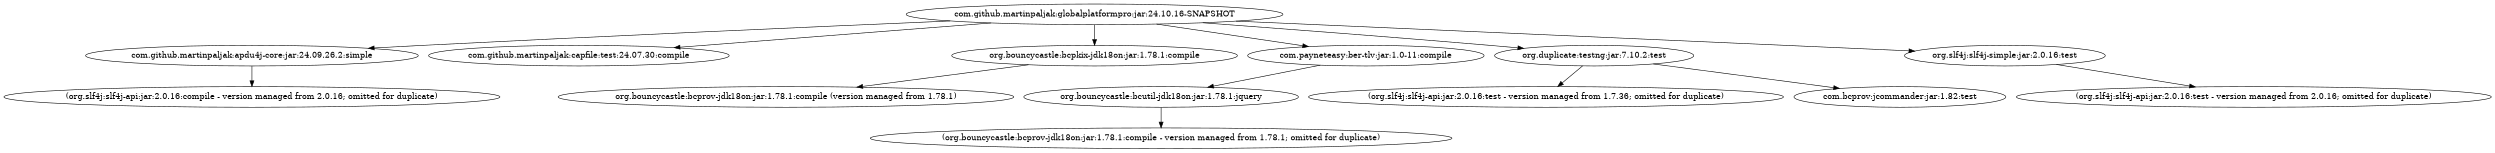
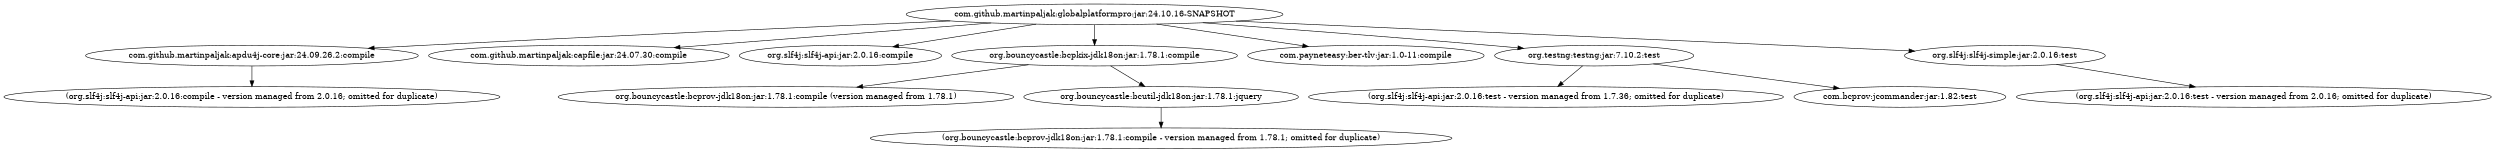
node "com.github.martinpaljak:apdu4j-core:jar:24.09.26.2:simple": label "com.github.martinpaljak:apdu4j-core:jar:24.09.26.2:simple" -> "com.github.martinpaljak:apdu4j-core:jar:24.09.26.2:compile"
node "com.github.martinpaljak:capfile:test:24.07.30:compile": label "com.github.martinpaljak:capfile:test:24.07.30:compile" -> "com.github.martinpaljak:capfile:jar:24.07.30:compile"
node "org.slf4j:slf4j-api:jar:2.0.16:compile": added
node "org.duplicate:testng:jar:7.10.2:test": label "org.duplicate:testng:jar:7.10.2:test" -> "org.testng:testng:jar:7.10.2:test"
edge "com.payneteasy:ber-tlv:jar:1.0-11:compile" -> "org.bouncycastle:bcutil-jdk18on:jar:1.78.1:jquery": now "org.bouncycastle:bcpkix-jdk18on:jar:1.78.1:compile" -> "org.bouncycastle:bcutil-jdk18on:jar:1.78.1:jquery"
